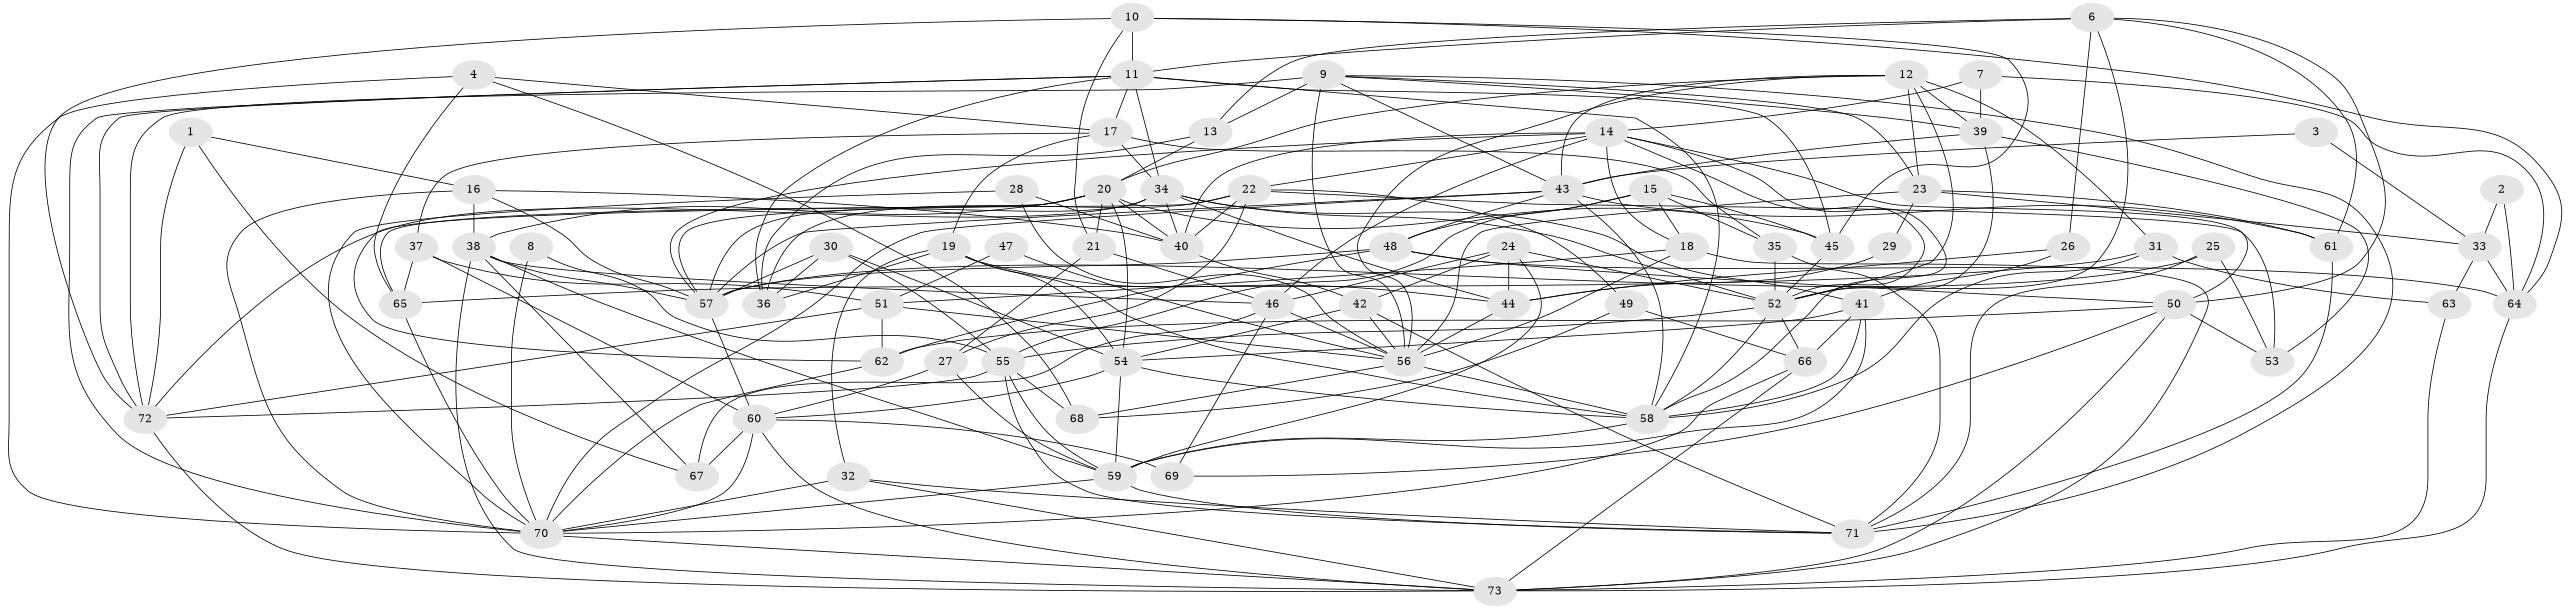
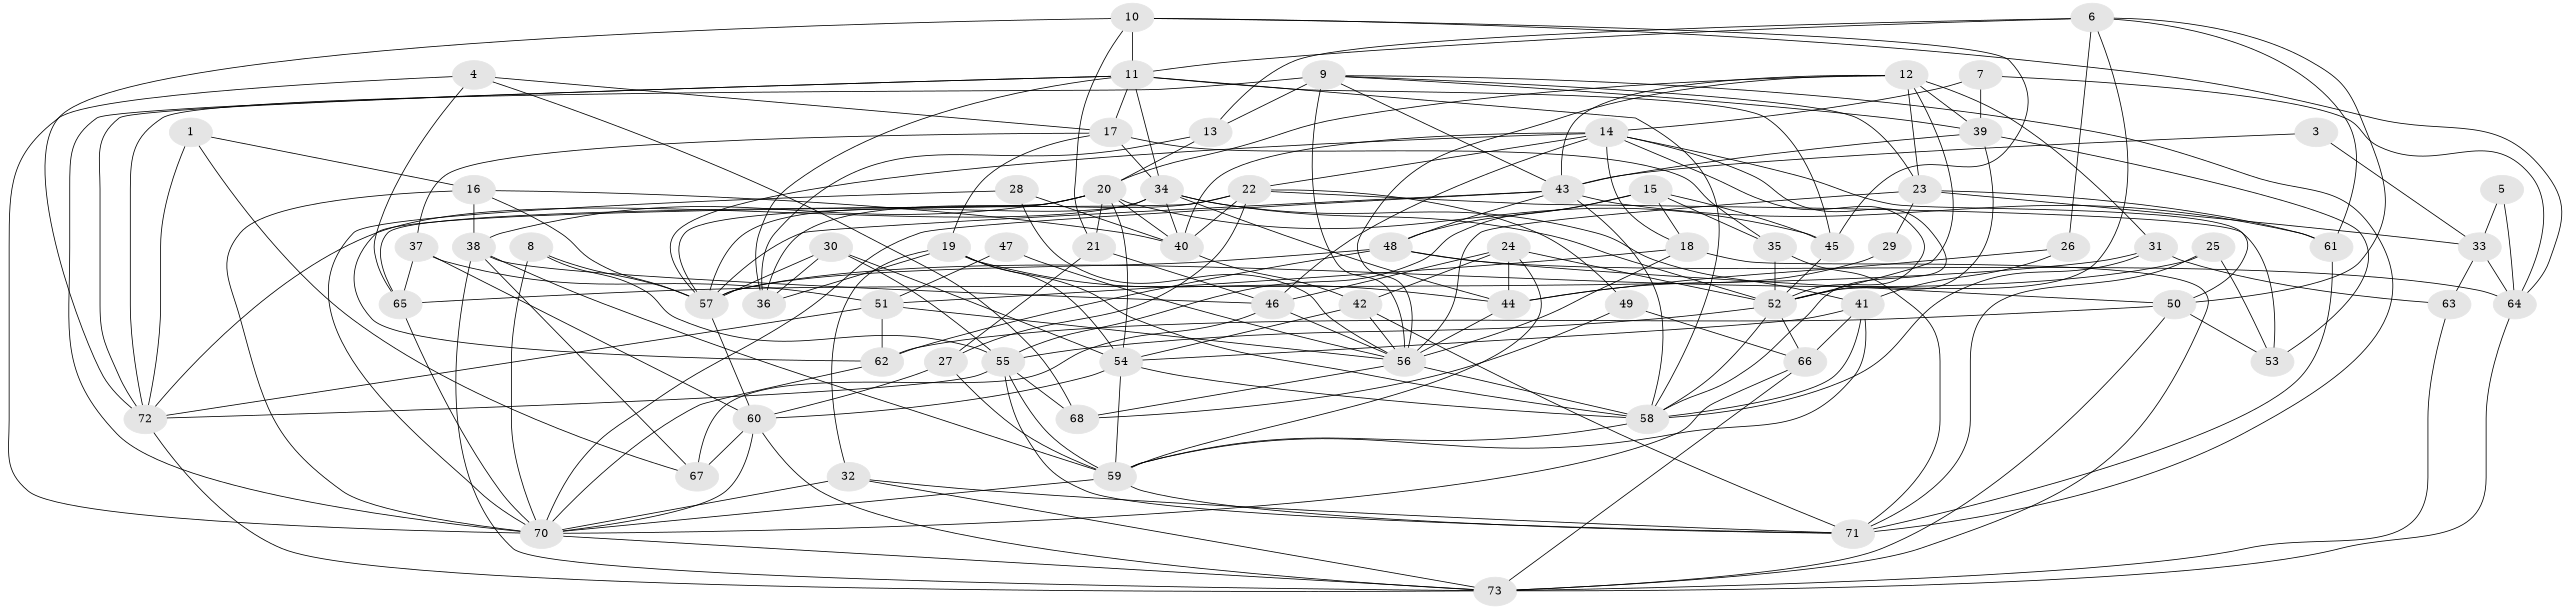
node "2": label "2" -> "5"
edge "38" -- "57": now "8" -- "57"
node "69": removed
